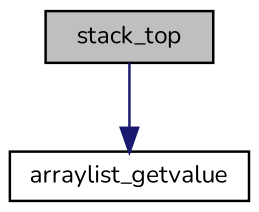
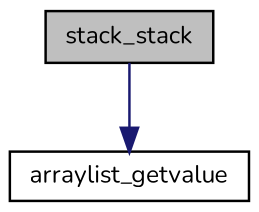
node "stack_top": label "stack_top" -> "stack_stack"
